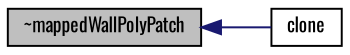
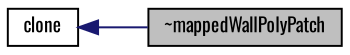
edge "clone" -> "~mappedWallPolyPatch": reversed
